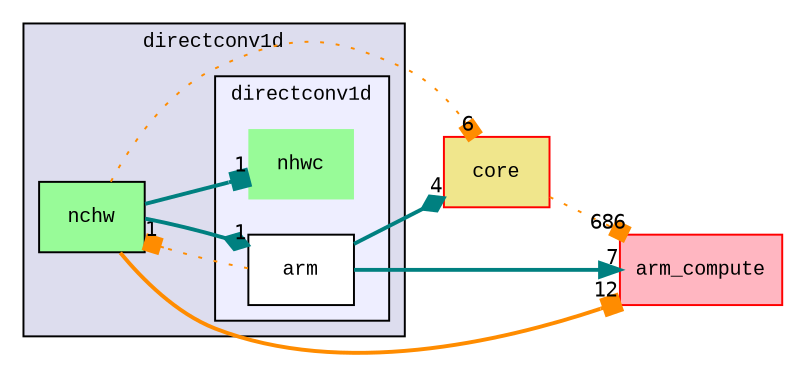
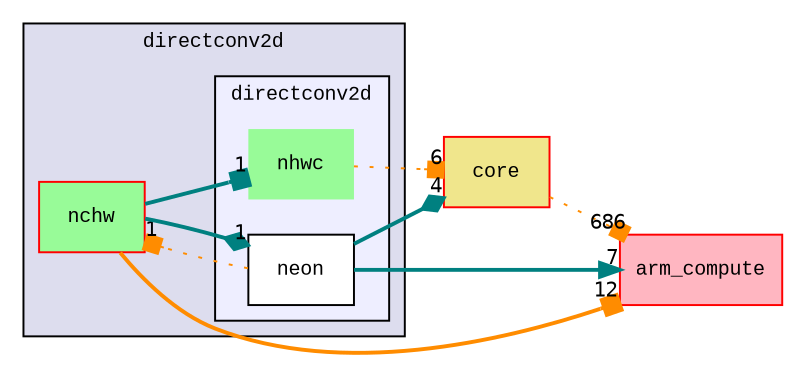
cluster "directconv1d": label "directconv1d" -> "directconv2d"
edge "nchw" -> "core": now "nhwc" -> "core"
node "nchw": color black -> red
node "arm": label "arm" -> "neon"
